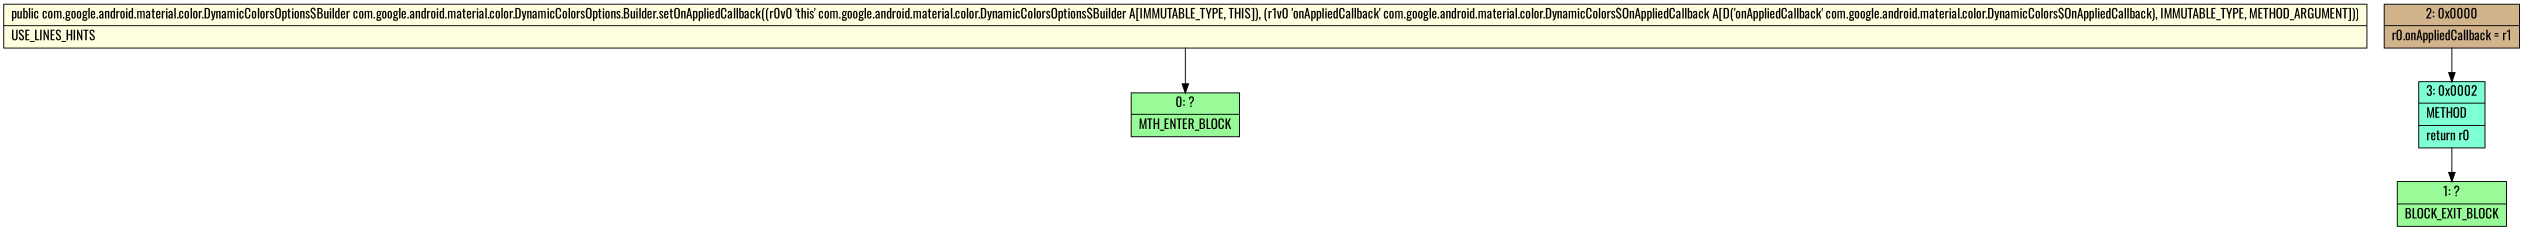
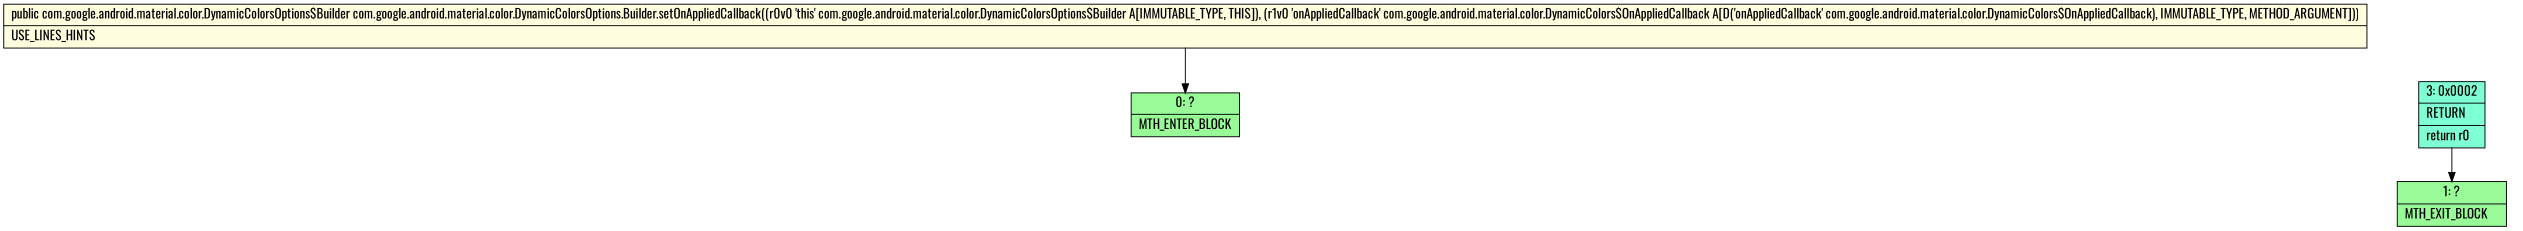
node "2: 0x0000": removed
node "3: 0x0002": text "METHOD" -> "RETURN"
node "1: ?": text "BLOCK_EXIT_BLOCK" -> "MTH_EXIT_BLOCK"
